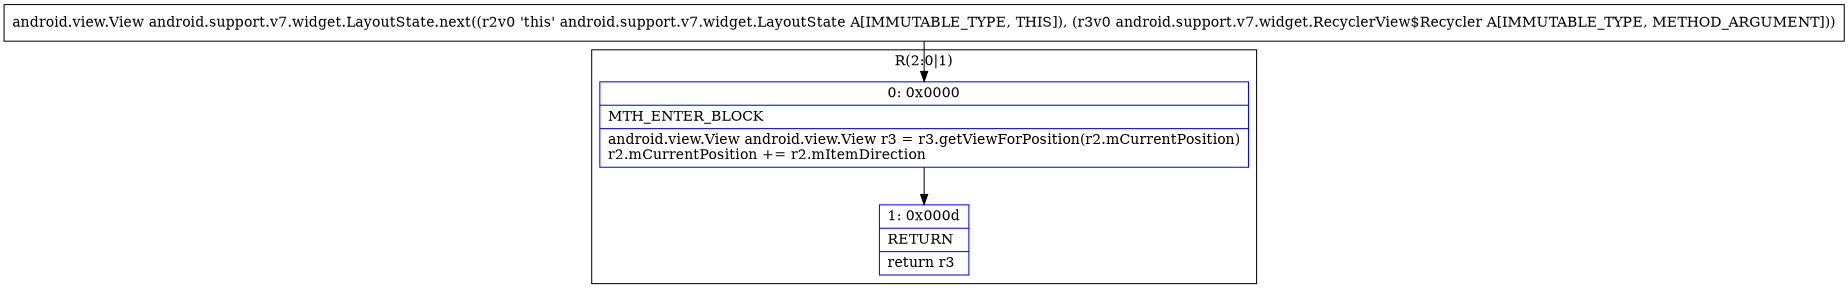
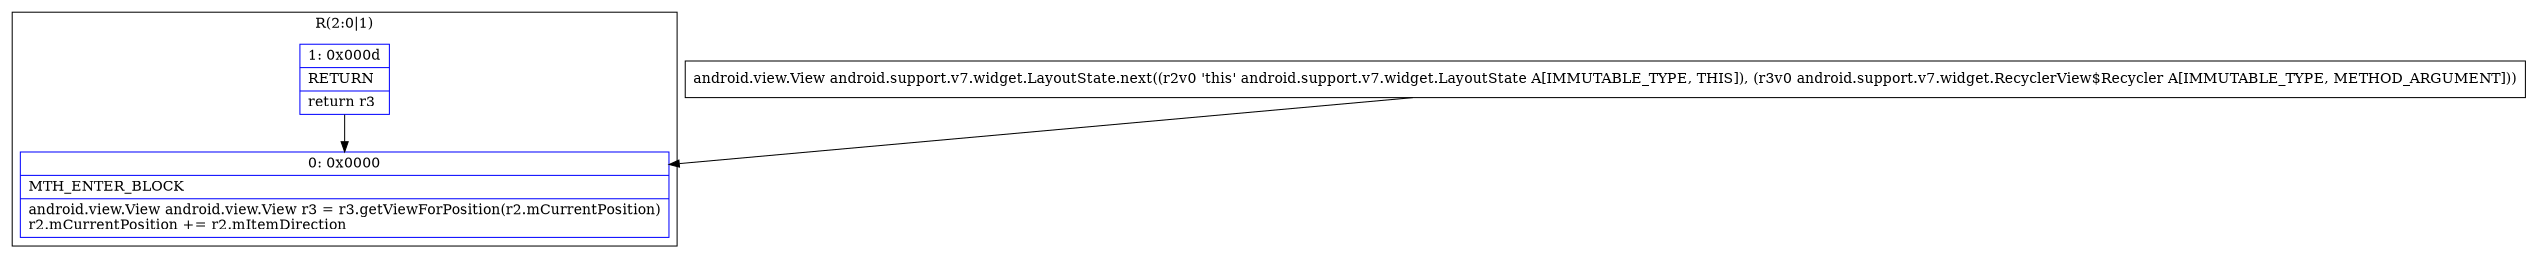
edge "0: 0x0000" -> "1: 0x000d": reversed
